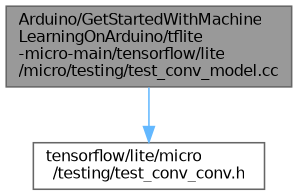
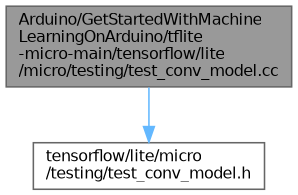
node "tensorflow/lite/micro /testing/test_conv_conv.h": label "tensorflow/lite/micro /testing/test_conv_conv.h" -> "tensorflow/lite/micro /testing/test_conv_model.h"
